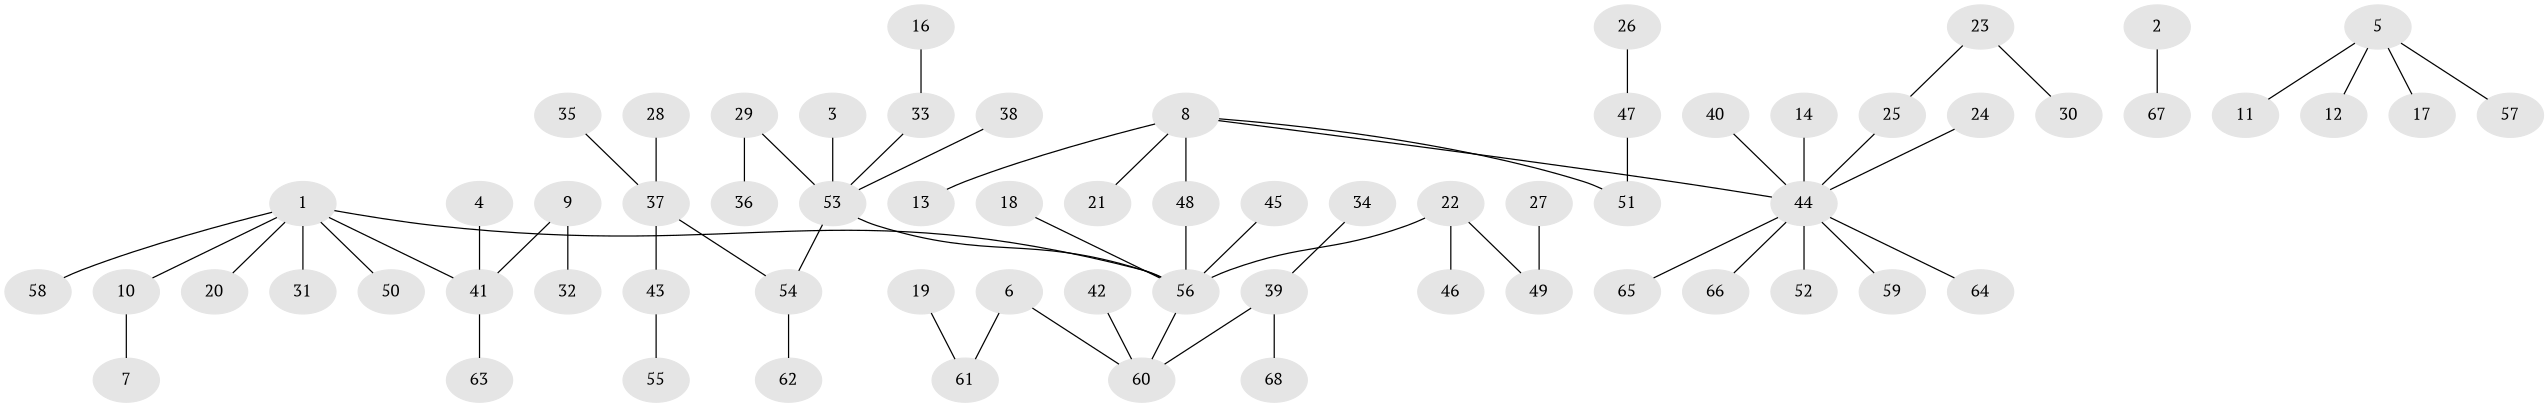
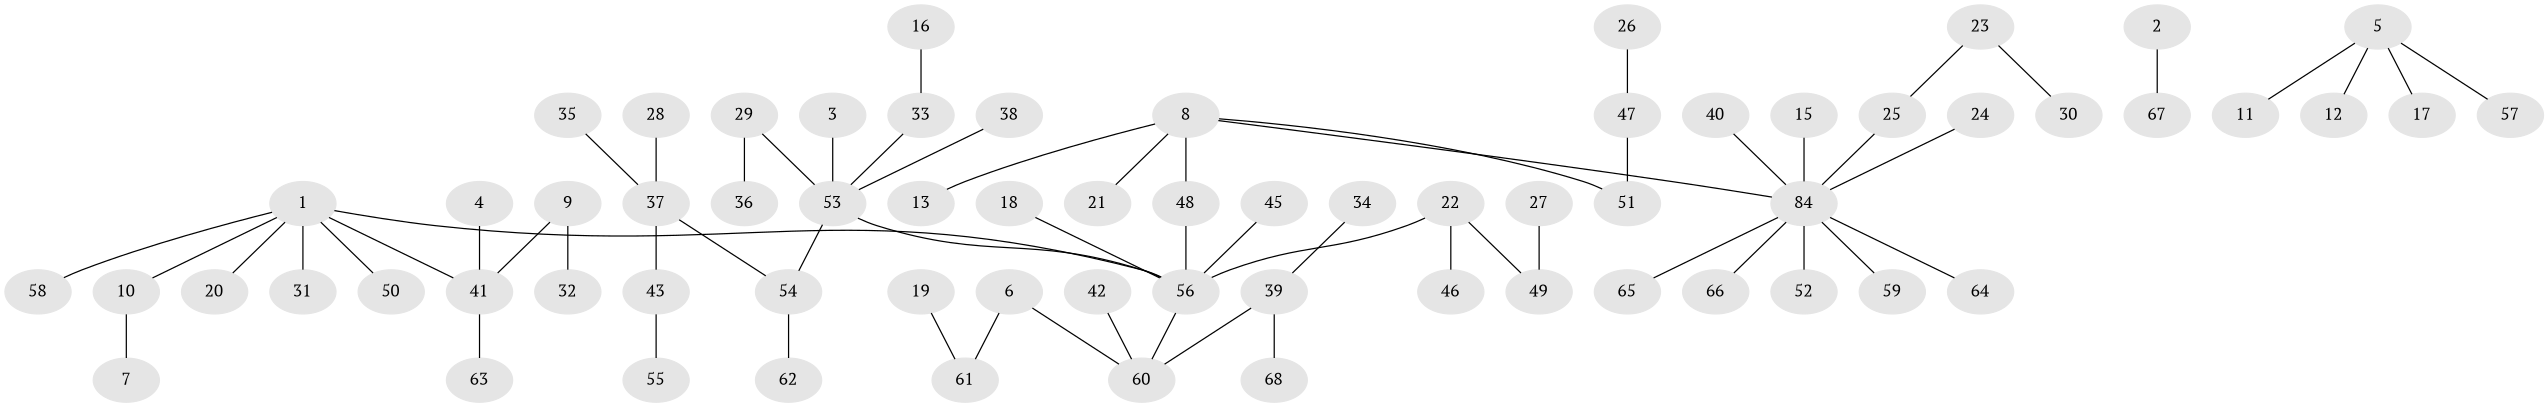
node "14": label "14" -> "15"
node "44": label "44" -> "84"
